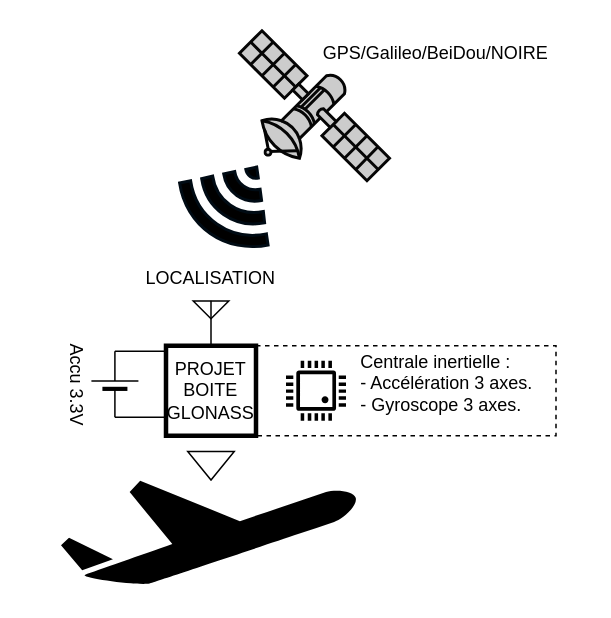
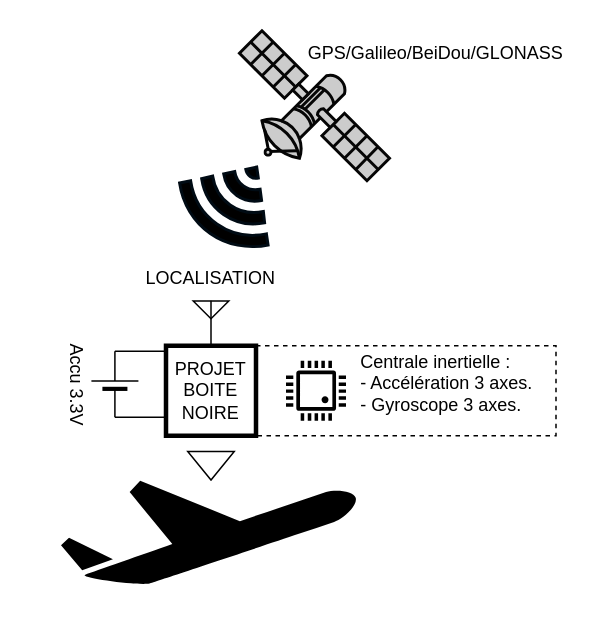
node "GPS/Galileo/BeiDou/NOIRE": label "GPS/Galileo/BeiDou/NOIRE" -> "GPS/Galileo/BeiDou/GLONASS"
node "PROJET BOITE GLONASS": label "PROJET BOITE GLONASS" -> "PROJET BOITE NOIRE"
